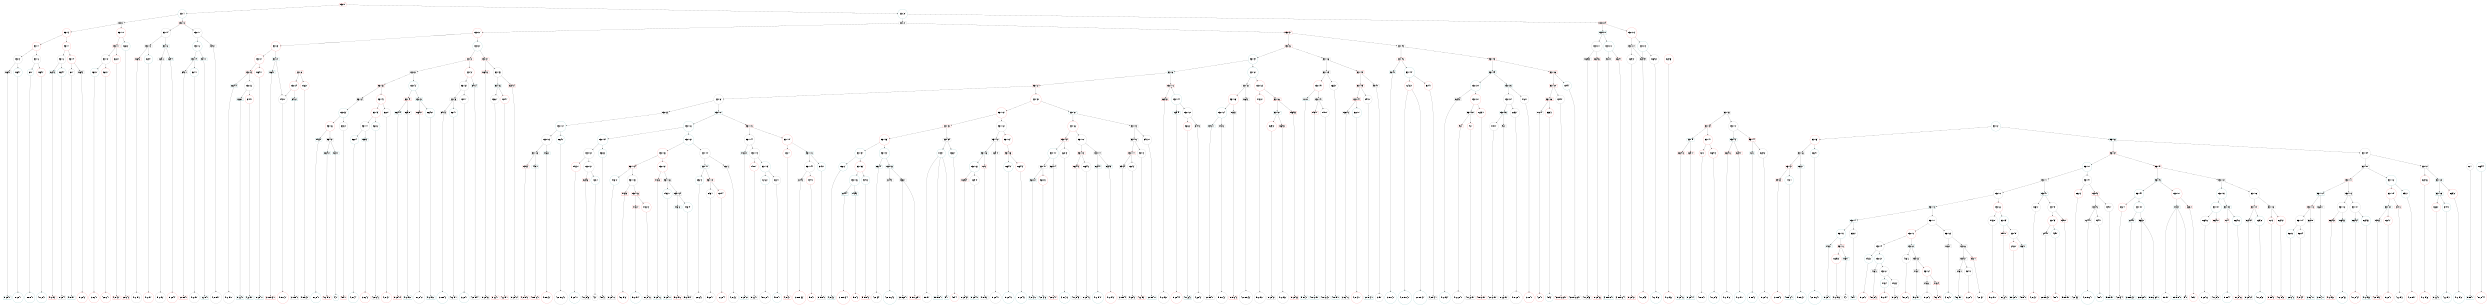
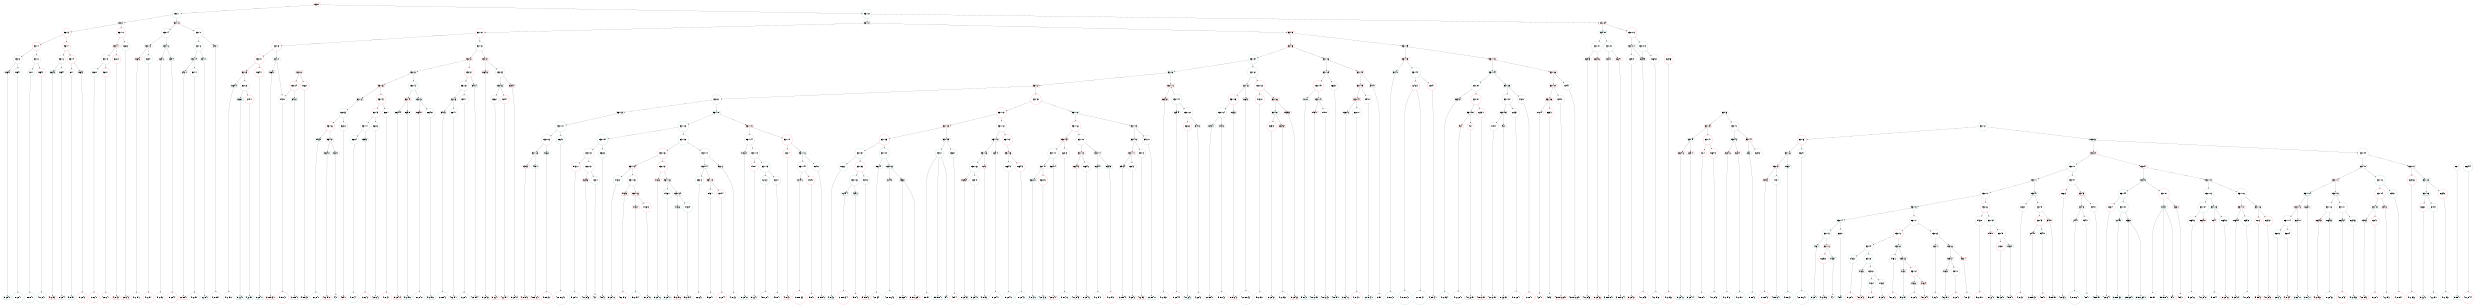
node "[D  G  B](18)": removed
